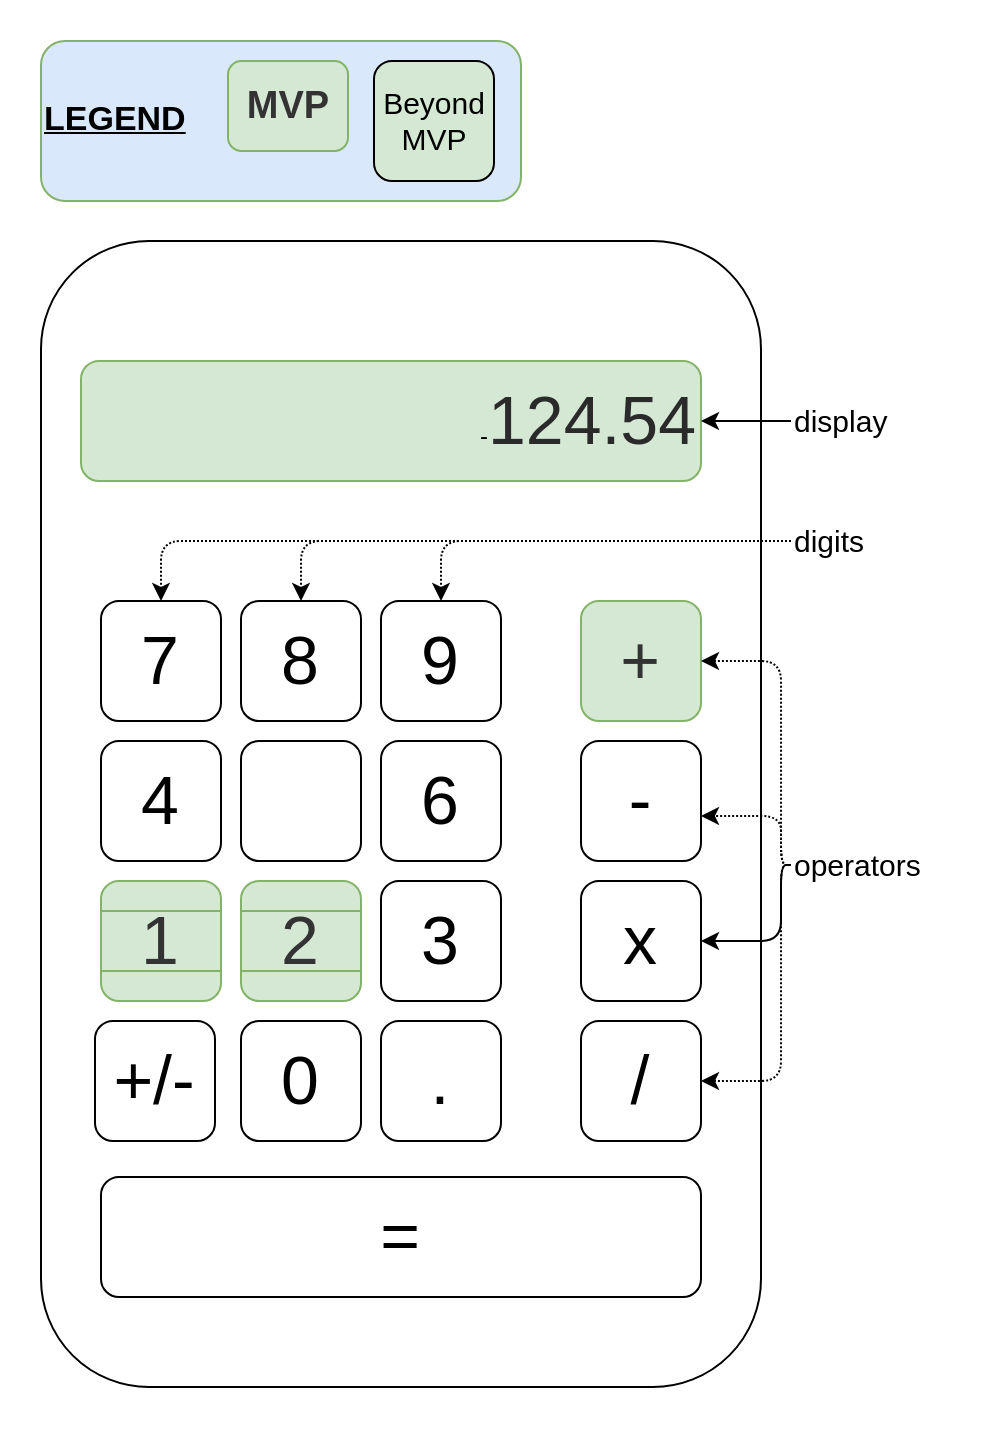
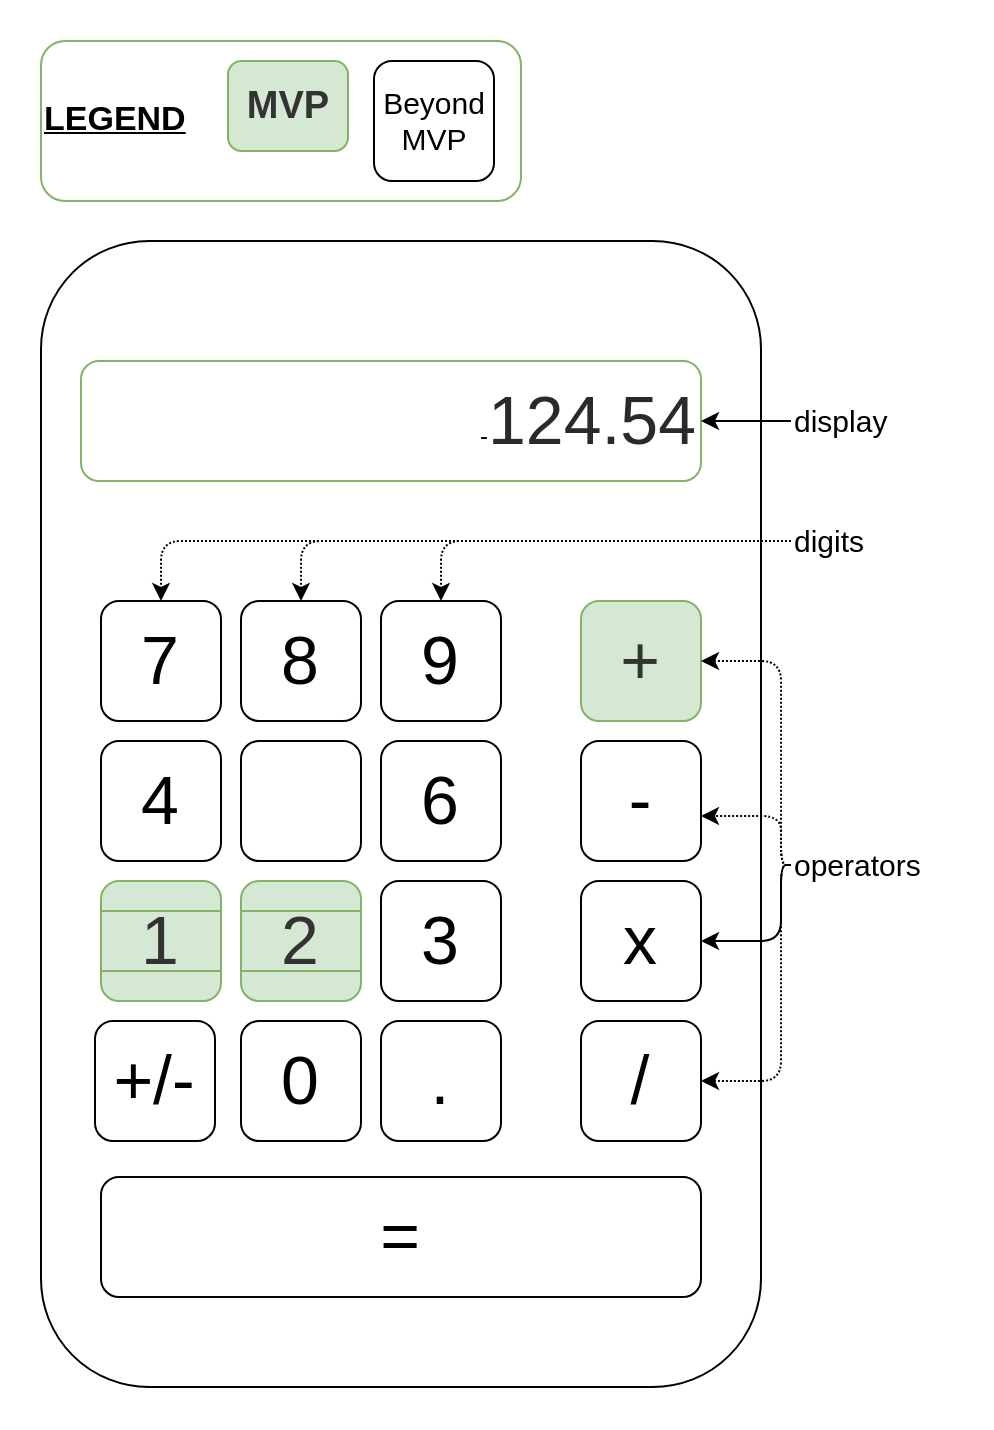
node "LEGEND": fillcolor #dae8fc -> #ffffff
node "Beyond MVP": fillcolor #d5e8d4 -> #ffffff
node "-124.54": fillcolor #d5e8d4 -> #ffffff
